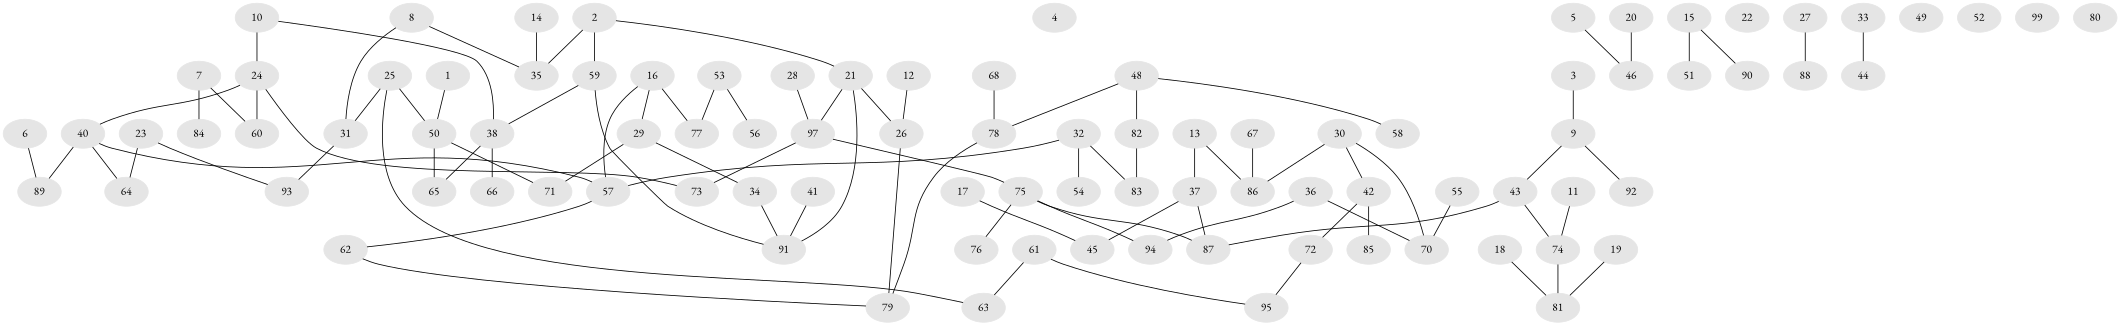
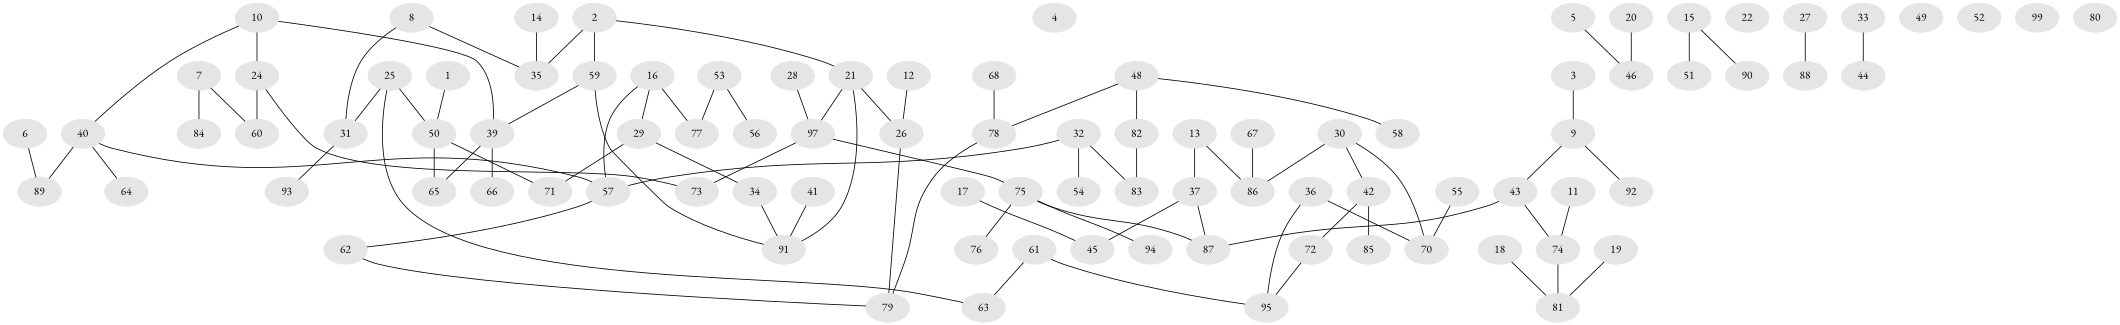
edge "24" -- "40": now "10" -- "40"
node "23": removed
node "38": label "38" -> "39"
edge "36" -- "94": now "36" -- "95"
